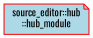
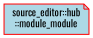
node "source_editor::hub ::hub_module": label "source_editor::hub ::hub_module" -> "source_editor::hub ::module_module"
